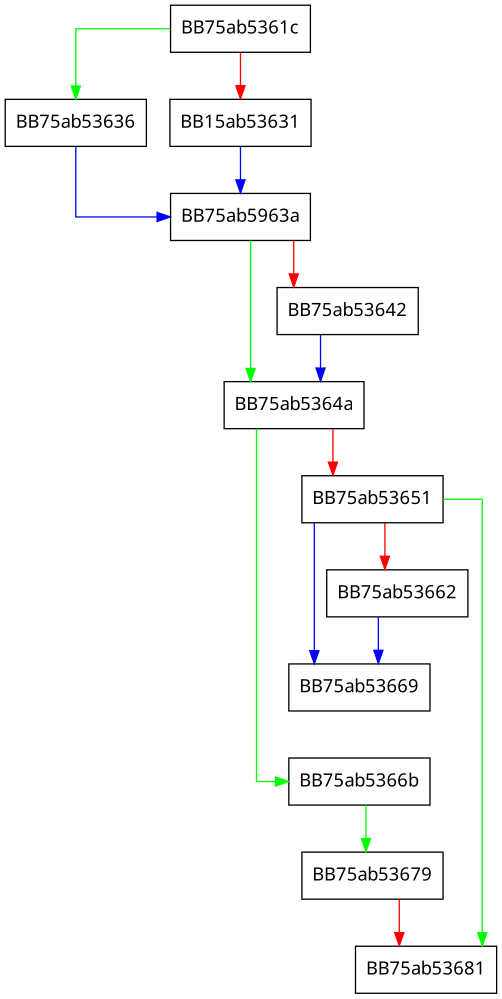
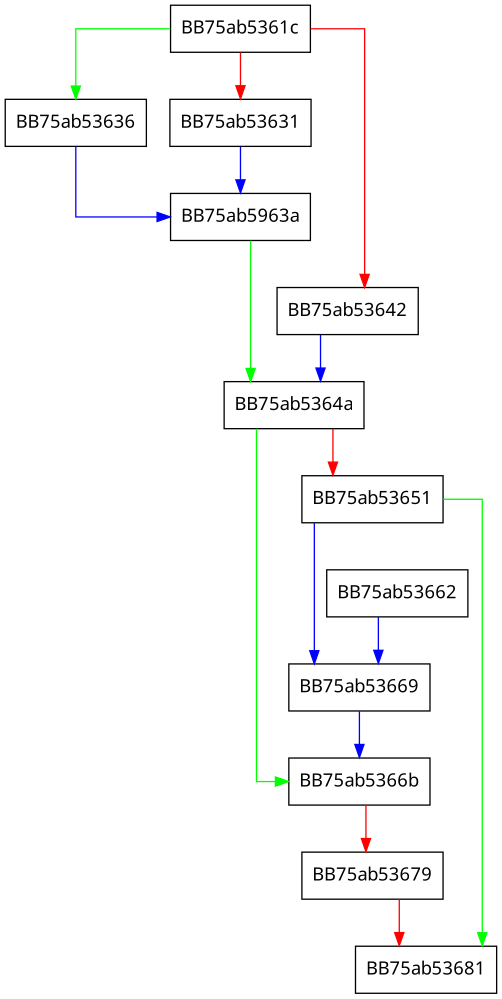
node "BB15ab53631": label "BB15ab53631" -> "BB75ab53631"
edge "BB75ab5963a" -> "BB75ab53642": now "BB75ab5361c" -> "BB75ab53642"
edge "BB75ab53651" -> "BB75ab53662": removed
edge "BB75ab53669" -> "BB75ab5366b": added
edge "BB75ab5366b" -> "BB75ab53679": color green -> red
